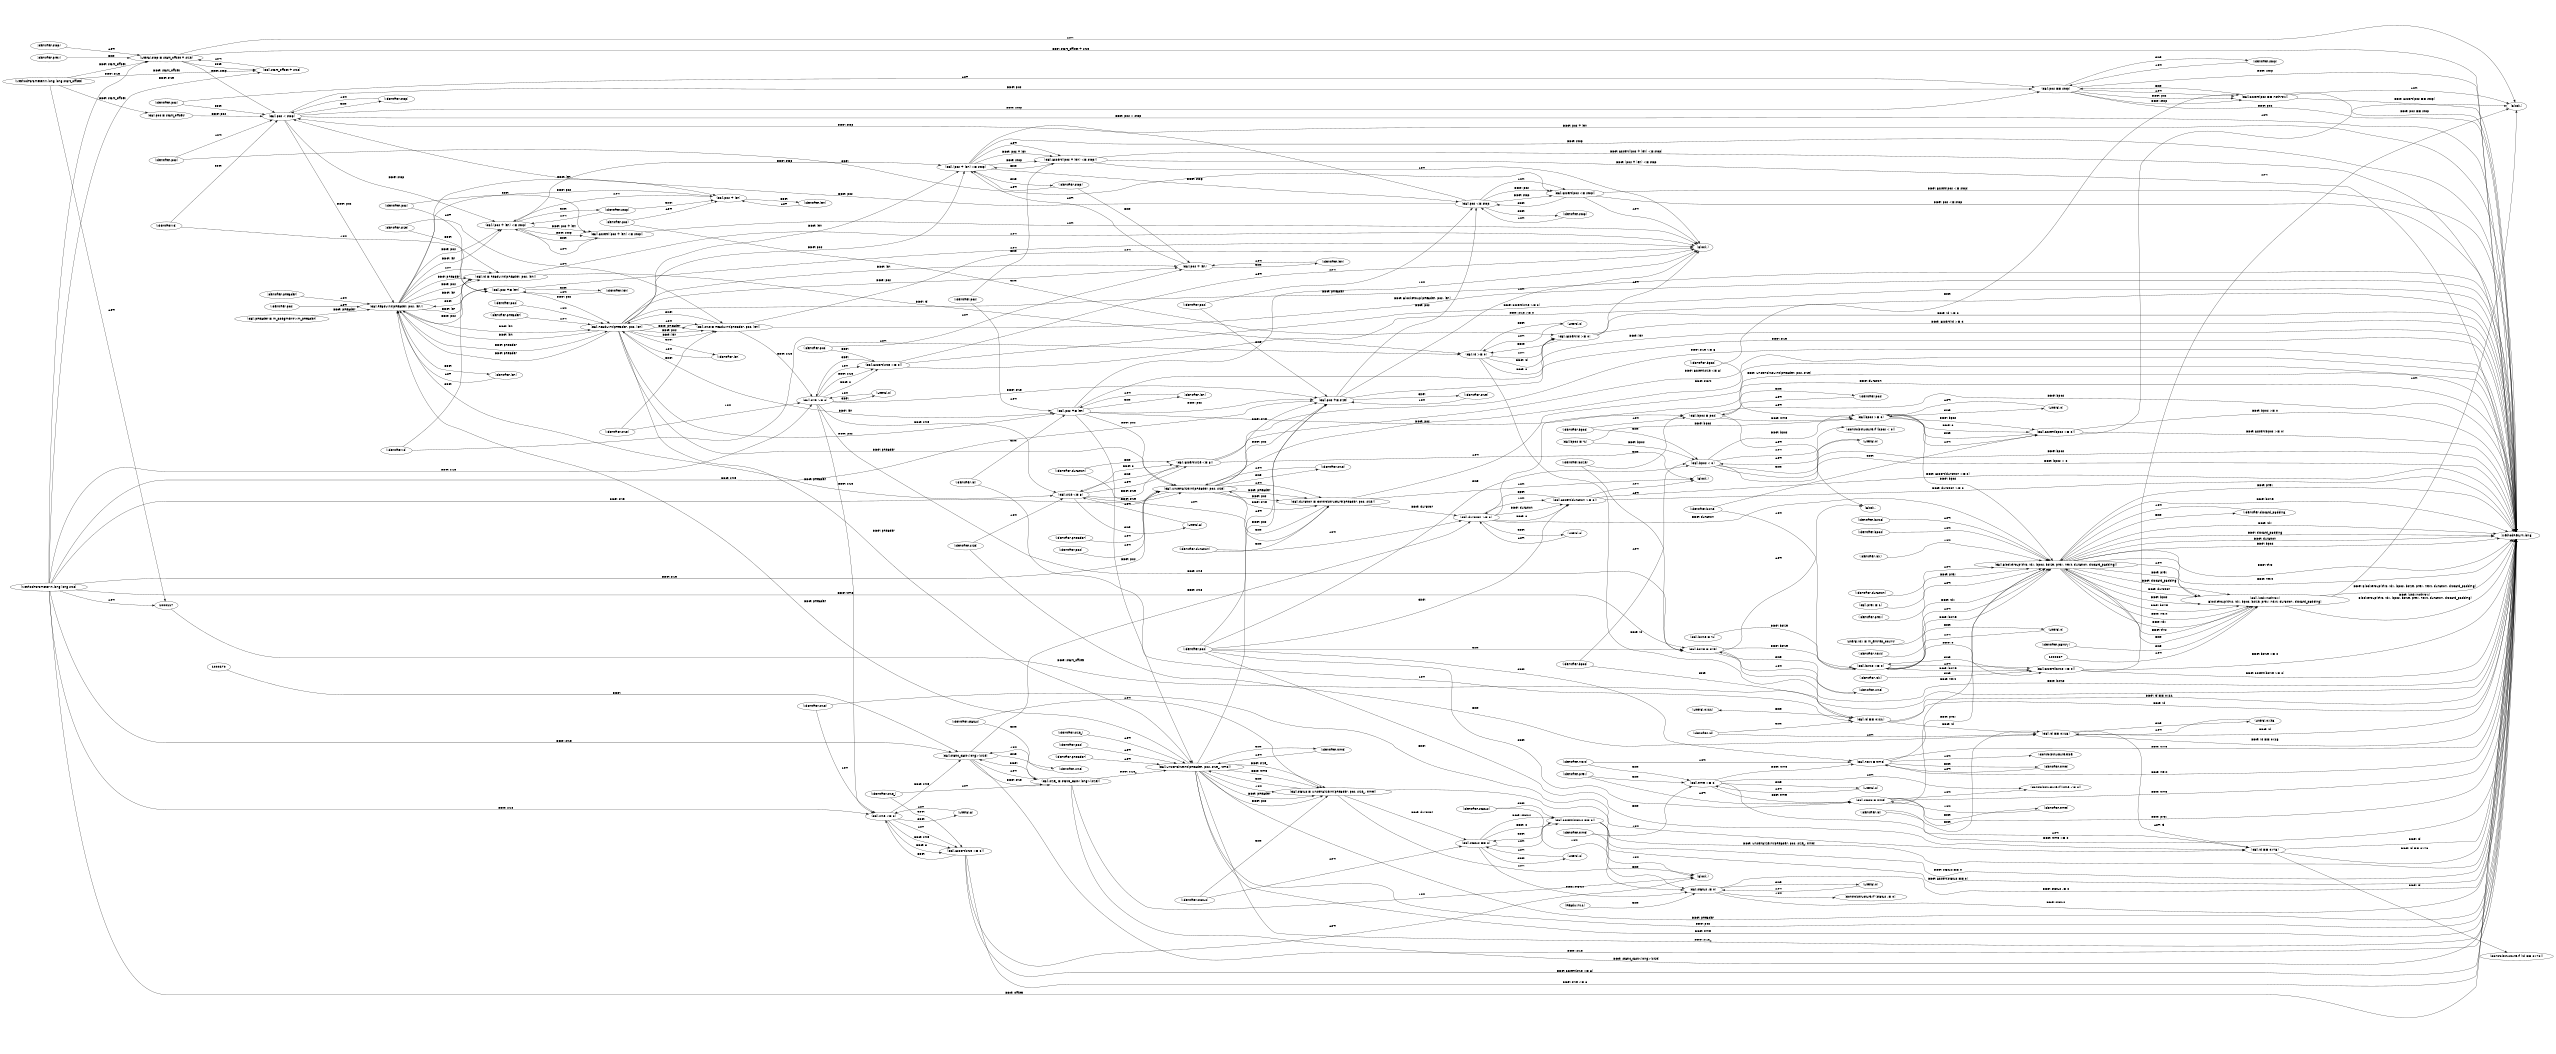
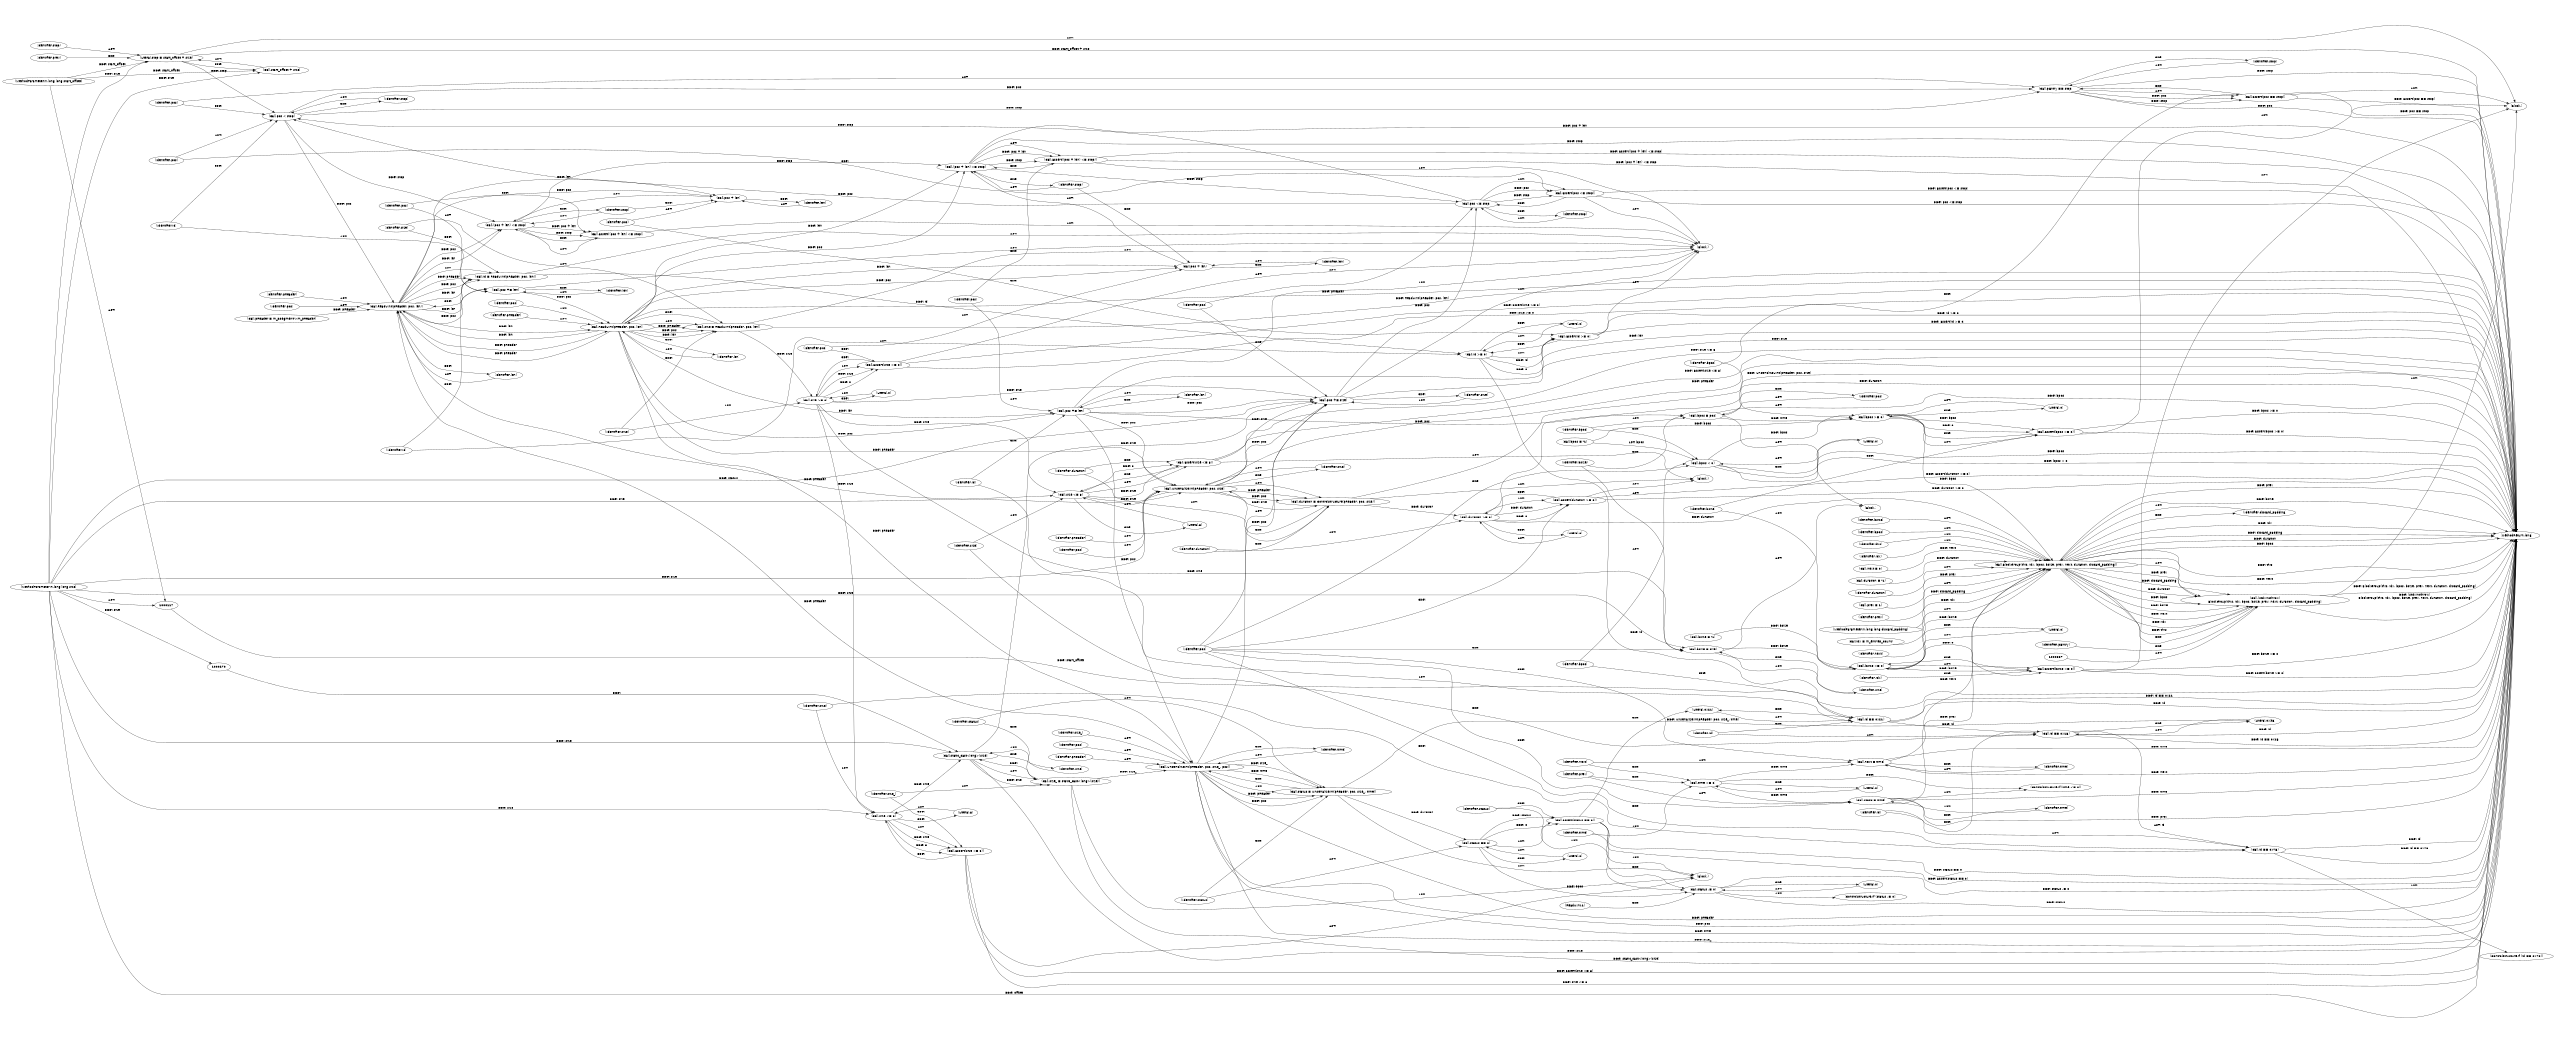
edge "(Literal,stop = start_offset + size)" -> "(MethodReturn,long)": label "CFG: start_offset + size" -> "DDG: start_offset + size"
node "(Call,pos == stop)": label "(Call,pos == stop)" -> "(Call,pEntry == stop)"
node "(Call,assert(pos == nothrow))": label "(Call,assert(pos == nothrow))" -> "(Call,assert(pos == stop))"
node "(Call,pos = start_offset)": removed
edge "(Call,pos < stop)" -> "(MethodReturn,long)": removed, label "DDG: pos < stop"
edge "(Call,size = ReadUInt(pReader, pos, len))" -> "(MethodReturn,long)": label "DDG: BlockGroup(pReader, pos, len)" -> "DDG: ReadUInt(pReader, pos, len)"
edge "(Call,assert(id >= 0))" -> "(Call,id >= 0)": label "DDG: " -> "CFG: "
edge "(Call,UnserializeInt(pReader, pos, size))" -> "(MethodReturn,long)": label "DDG: start" -> "DDG: pReader"
node "(ControlStructure,if (bpos < 0))": removed
edge "(Call,bpos = -1)" -> "(Call,bpos < 0)": label "DDG: bpos" -> "AST: bpos"
edge "(MethodParameterIn,long long size)" -> "(Call,size >= 0)": now "(MethodParameterIn,long long size)" -> "1000270"
edge "(MethodParameterIn,long long size)" -> "(Call,pos += size)": label "DDG: size" -> "DDG: status"
node "(Identifier,this)": added
node "(Call,next = 0)": added
node "(Call,duration = -1)": added
edge "(MethodParameterIn,long long size)" -> "(Call,bsize = size)": label "DDG: time" -> "DDG: size"
edge "(Call,static_cast<long>(size))" -> "(Call,duration >= 0)": now "(Call,static_cast<long>(size))" -> "(Call,pos += size)"
node "(MethodParameterIn,long long discard_padding)": added
node "(Literal,idx = m_entries_count)": label "(Literal,idx = m_entries_count)" -> "(Call,idx = m_entries_count)"
edge "(Call,bsize = size)" -> "(MethodReturn,long)": removed, label "DDG: bsize"
edge "(Literal,0x21)" -> "(Call,id == 0x21)": added, label "AST:"
node "(ControlStructure,else)": removed
node "(Call,UnserializeInt(pReader, pos, size_, time))": label "(Call,UnserializeInt(pReader, pos, size_, time))" -> "(Call,UnserializeInt(pReader, pos, size_, pos))"
edge "(Call,time <= 0)" -> "(ControlStructure,if (time <= 0))": label "AST: " -> "DDG: "
edge "(Call,time <= 0)" -> "(Call,static = time)": label "CFG: time" -> "DDG: time"
edge "(Call,assert(status == 0))" -> "(Call,status == 0)": now "(Call,assert(status == 0))" -> "(Literal,0x21)"
edge "(Call,time <= 0)" -> "(MethodReturn,long)": removed, label "DDG: time <= 0"
edge "(Call,status = UnserializeInt(pReader, pos, size_, time))" -> "(MethodReturn,long)": now "(Call,status = UnserializeInt(pReader, pos, size_, time))" -> "(Literal,0x9B)"
edge "(Call,id == 0x7B)" -> "(ControlStructure,if (id == 0x7B))": label "DDG: id" -> "AST: "
edge "(Call,status == 0)" -> "(Call,status != 0)": label "DDG: status" -> "DDG: bpos"
